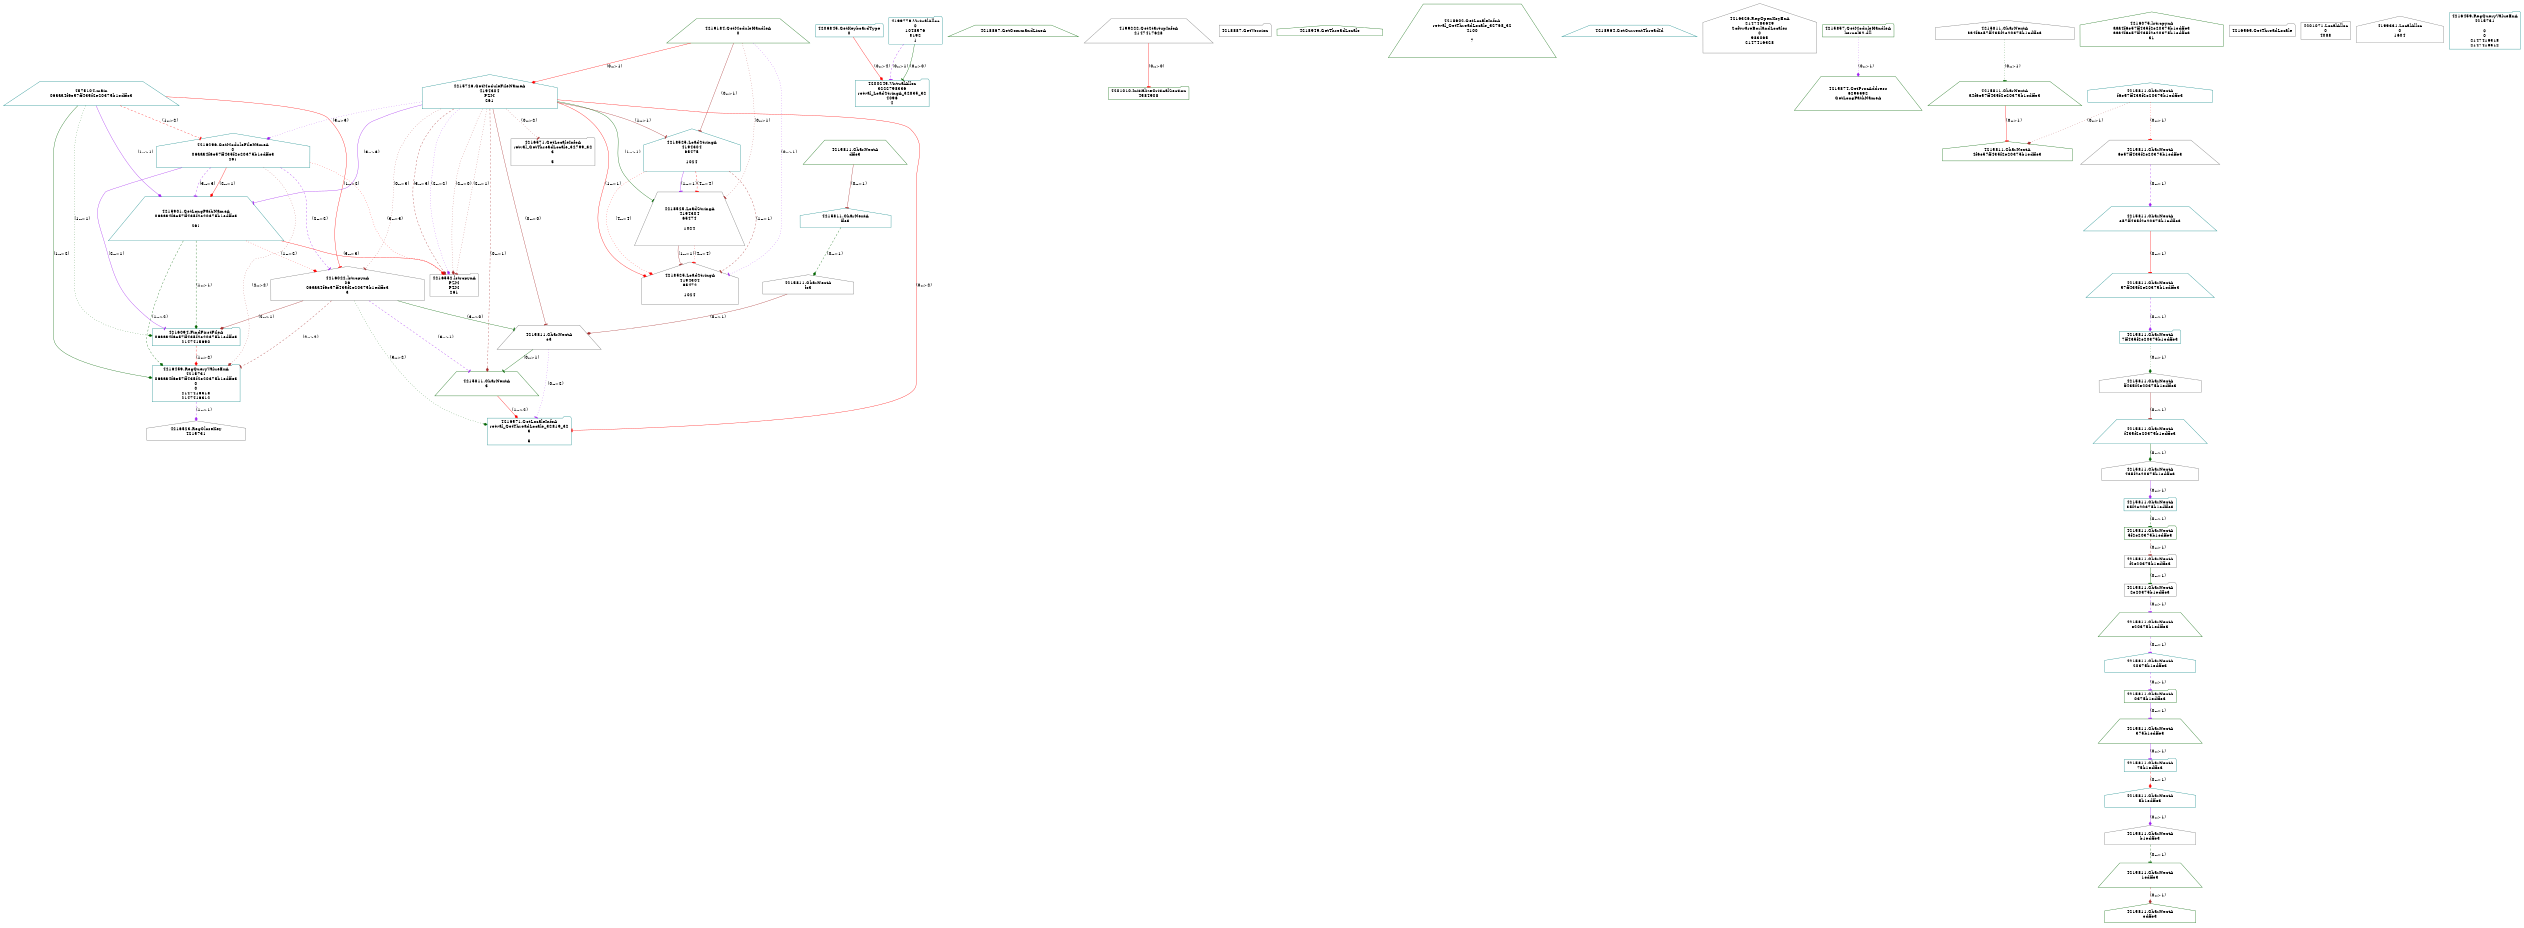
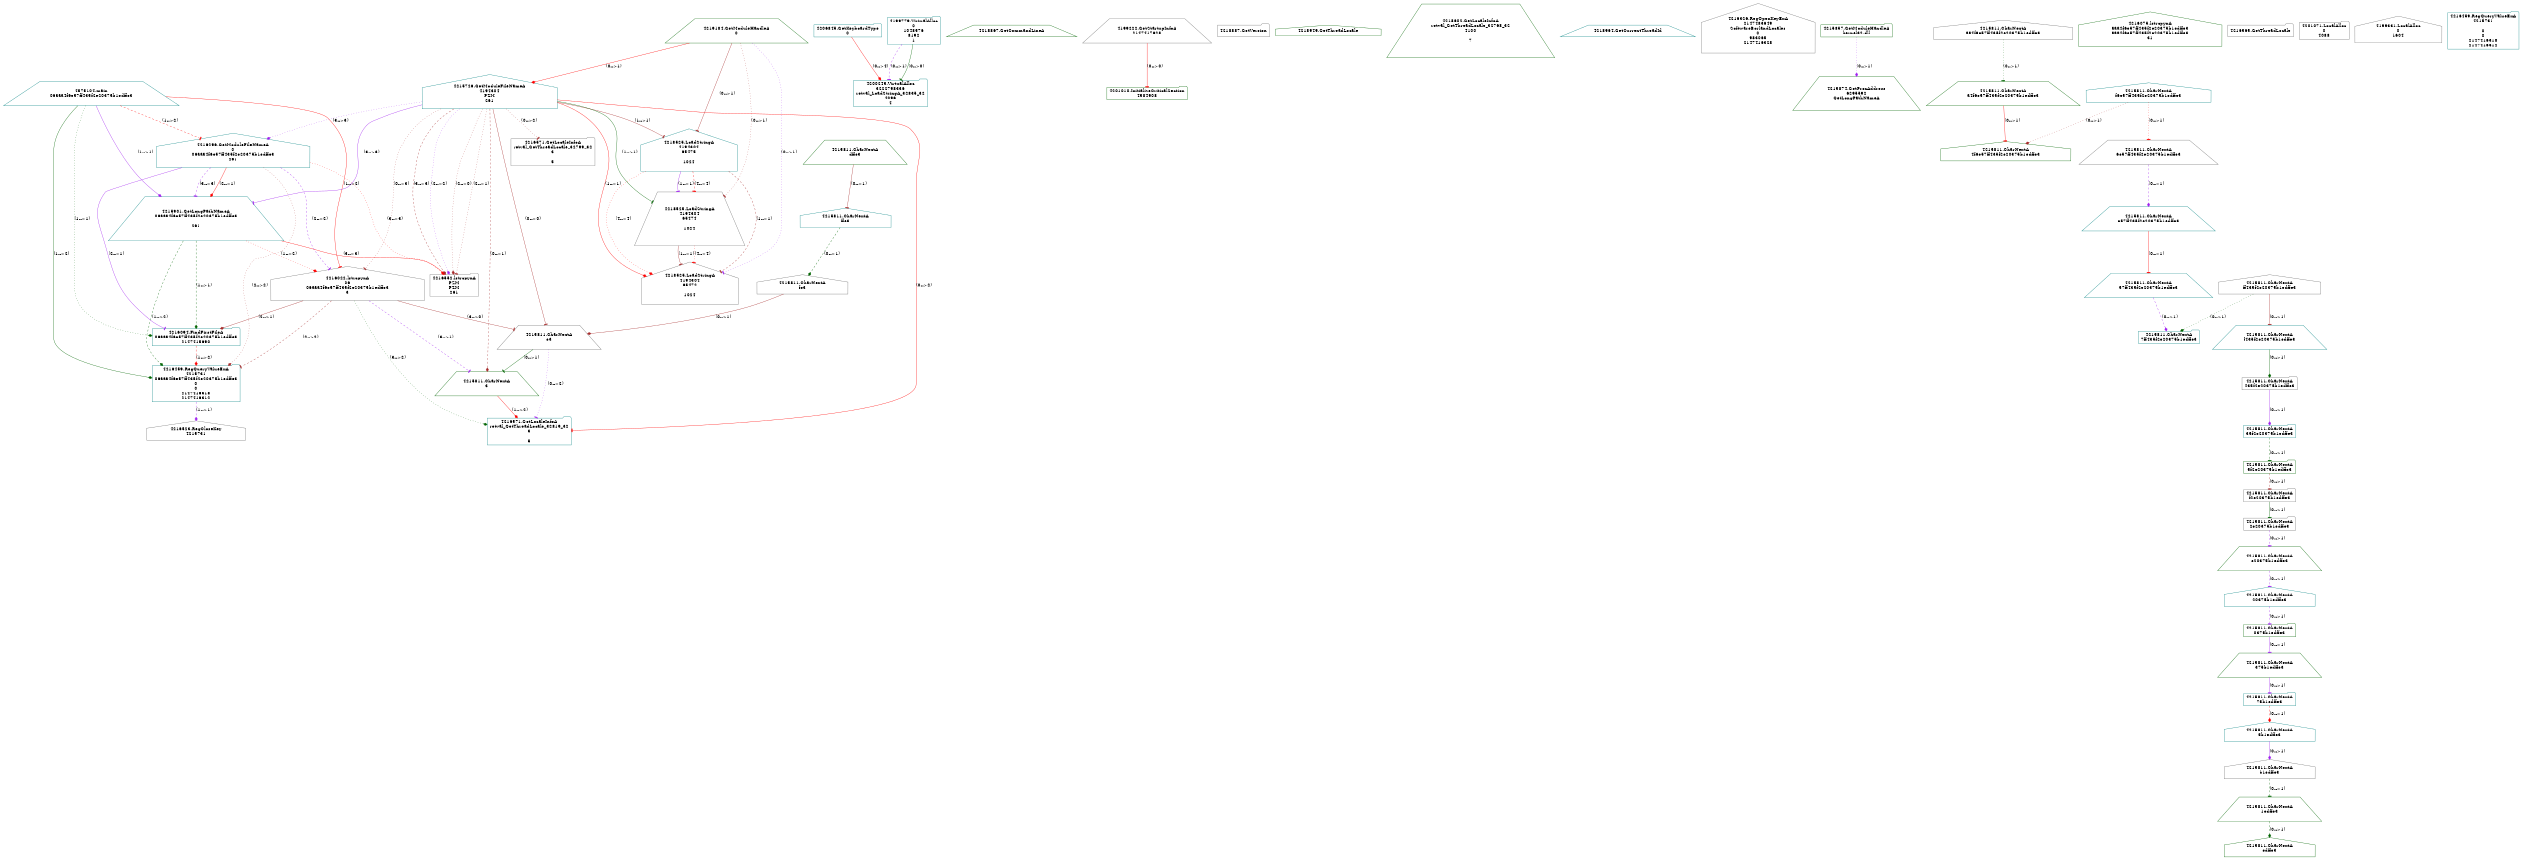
edge "4216022.lstrcpynA 06 06aaa4f6e57ff435f2e20375b1edffe3 3" -> "4215811.CharNextA e3": color darkgreen -> brown
edge "4215811.CharNextA 7ff435f2e20375b1edffe3" -> "4215811.CharNextA ff435f2e20375b1edffe3": reversed
node "4215811.CharNextA 435f2e20375b1edffe3": shape house -> folder
edge "4215811.CharNextA 1edffe3" -> "4215811.CharNextA edffe3": color brown -> darkgreen
